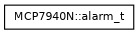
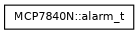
node "MCP7940N::alarm_t": label "MCP7940N::alarm_t" -> "MCP7840N::alarm_t"
